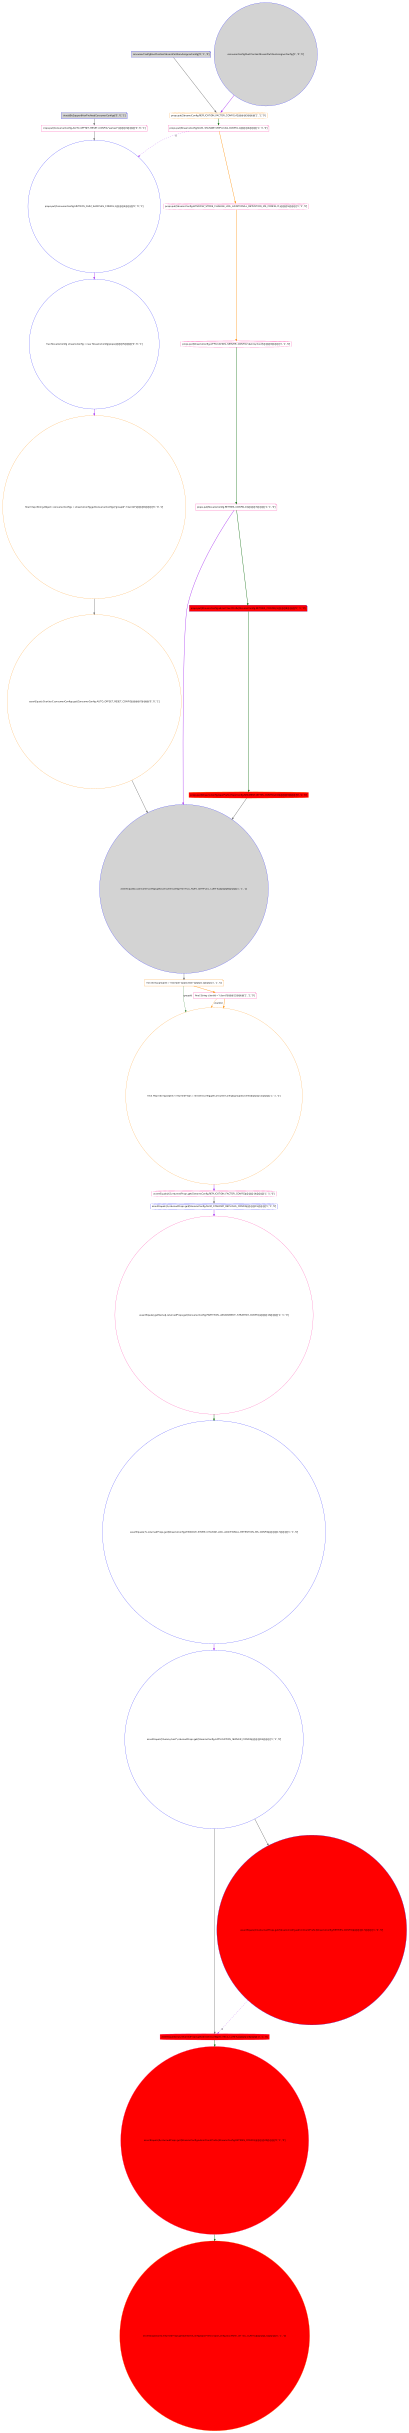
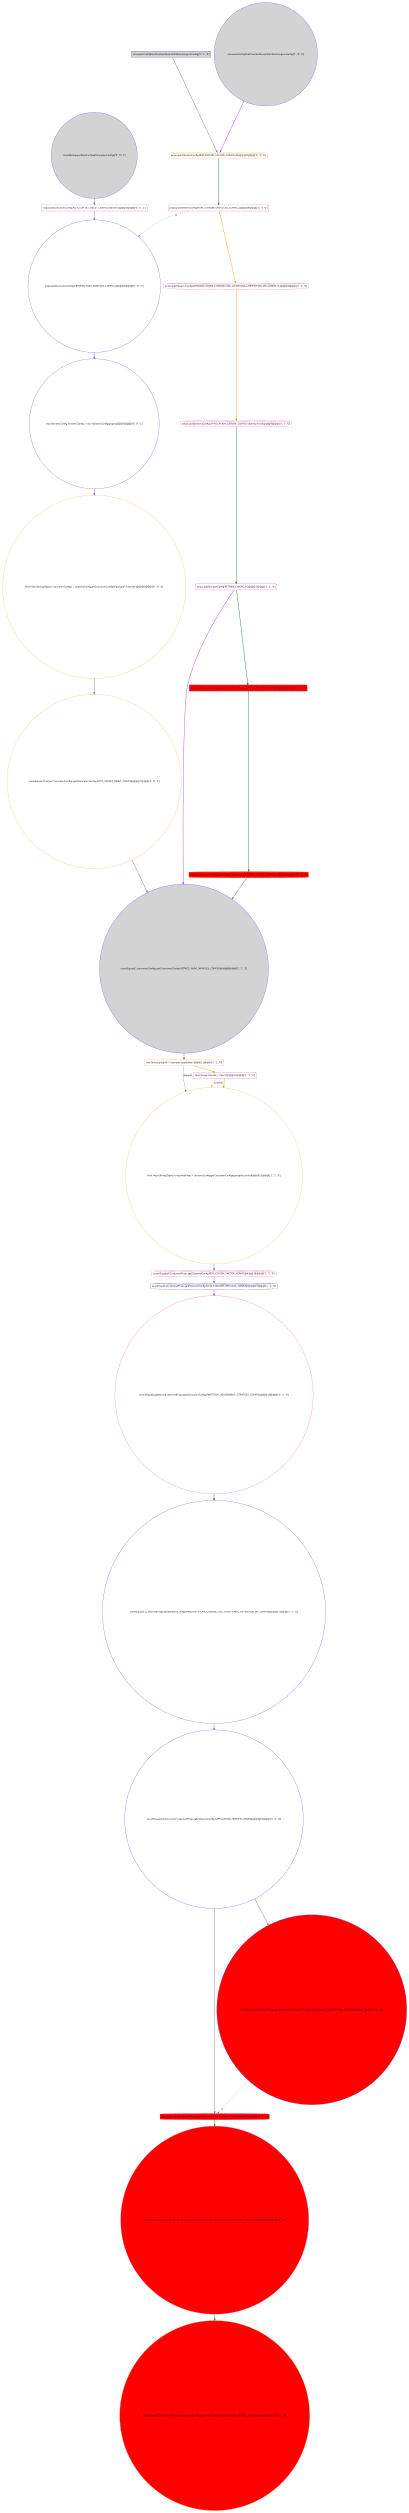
node "shouldBeSupportNonPrefixedConsumerConfigs['0', '0', '1']": shape note -> circle
